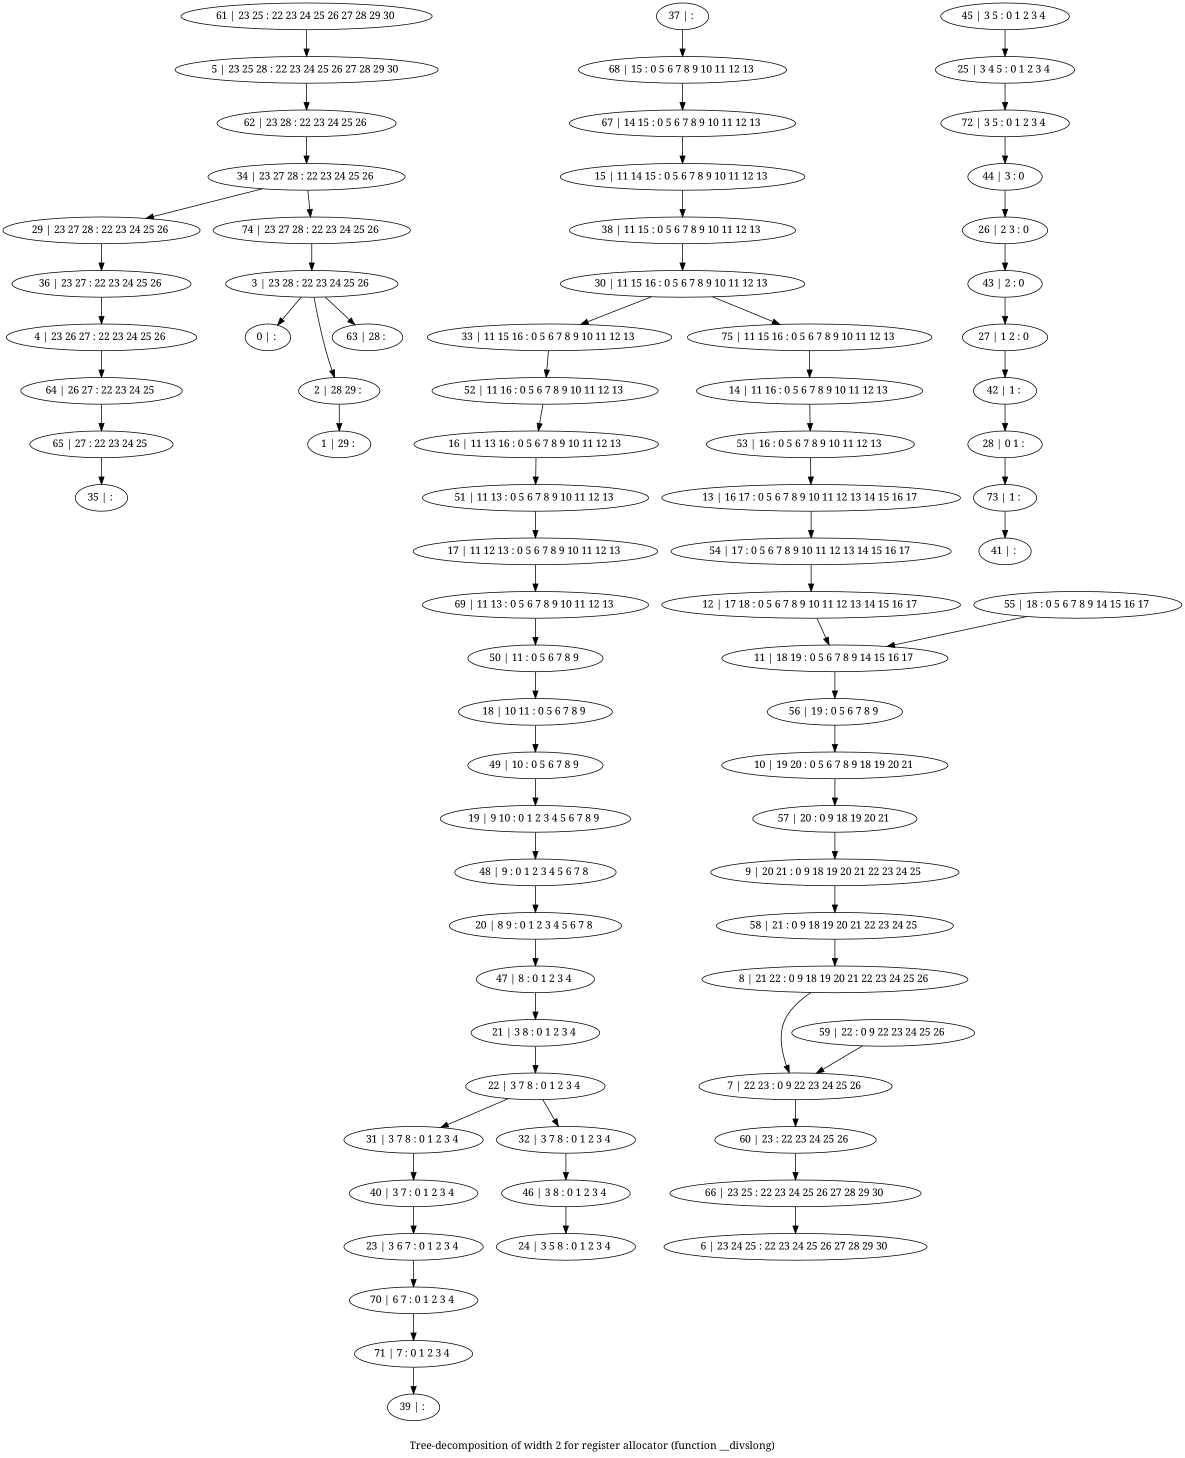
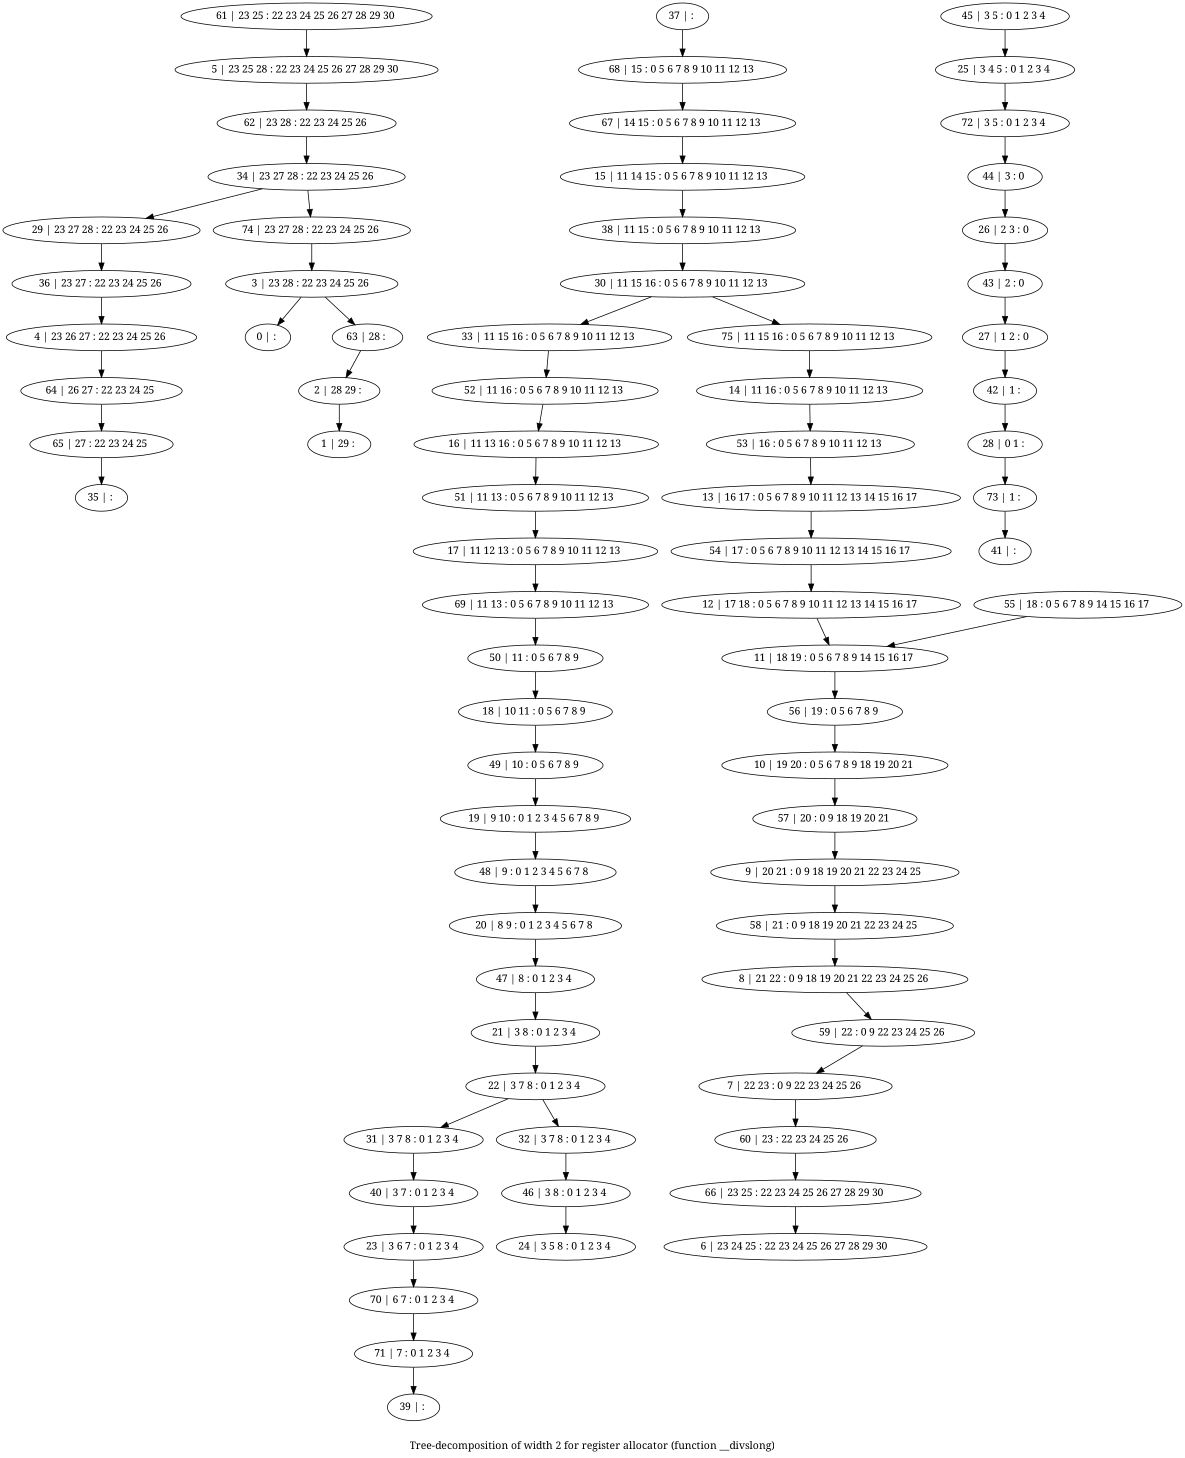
edge "3 | 23 28 : 22 23 24 25 26" -> "2 | 28 29 :": now "63 | 28 :" -> "2 | 28 29 :"
edge "8 | 21 22 : 0 9 18 19 20 21 22 23 24 25 26" -> "7 | 22 23 : 0 9 22 23 24 25 26": now "8 | 21 22 : 0 9 18 19 20 21 22 23 24 25 26" -> "59 | 22 : 0 9 22 23 24 25 26"
